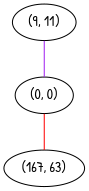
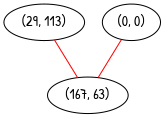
node "(9, 11)": removed
node "(29, 113)": added
